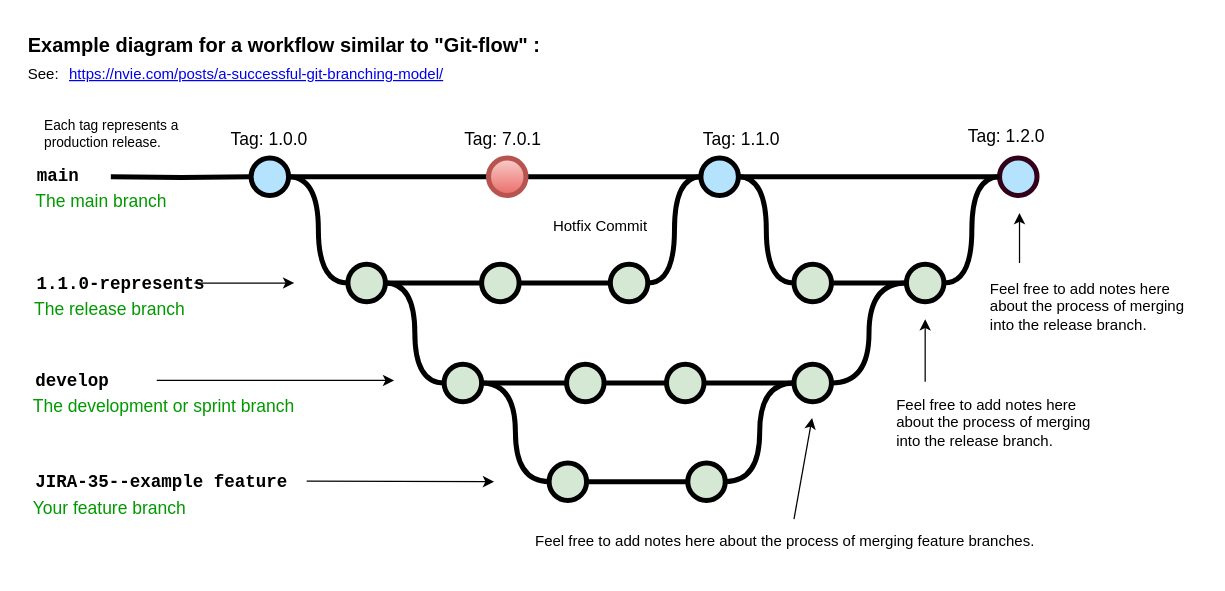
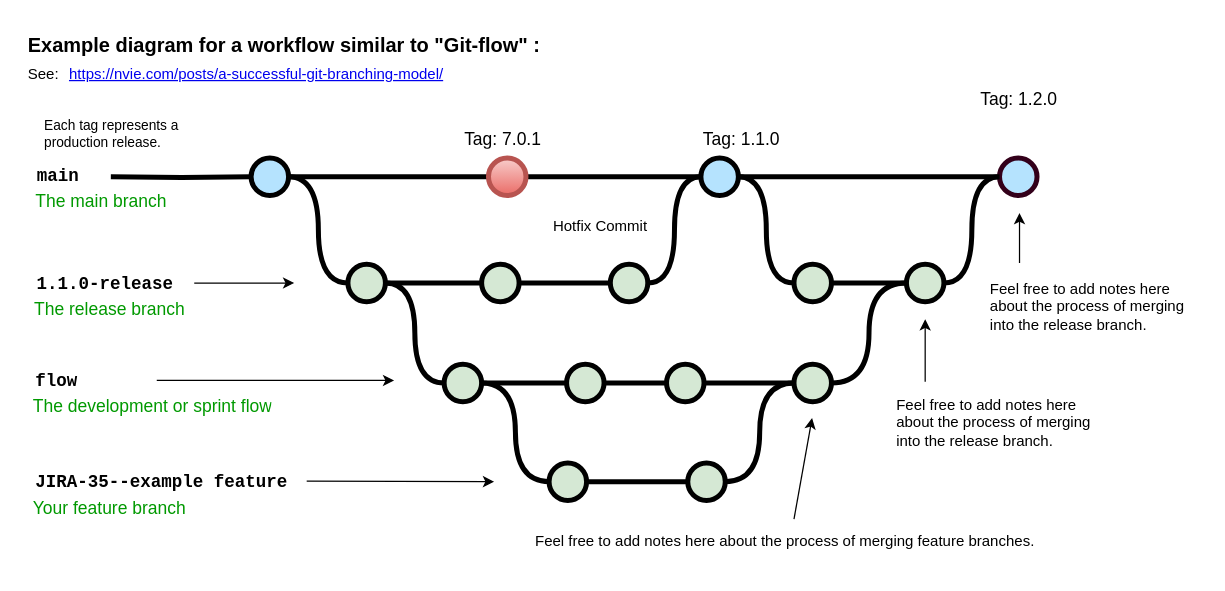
node "Tag: 1.2.0": moved (1007, 136) -> (1020, 98)
node "Tag: 1.0.0": removed
node "1.1.0-represents": label "1.1.0-represents" -> "1.1.0-release"
node "develop": label "develop" -> "flow"
node "The development or sprint branch": label "The development or sprint branch" -> "The development or sprint flow"
